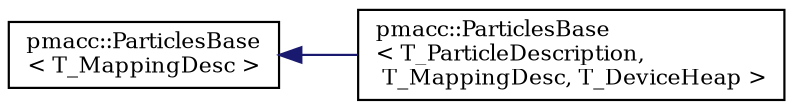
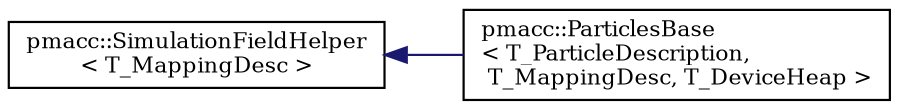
node "pmacc::ParticlesBase < T_MappingDesc >": label "pmacc::ParticlesBase < T_MappingDesc >" -> "pmacc::SimulationFieldHelper < T_MappingDesc >"
